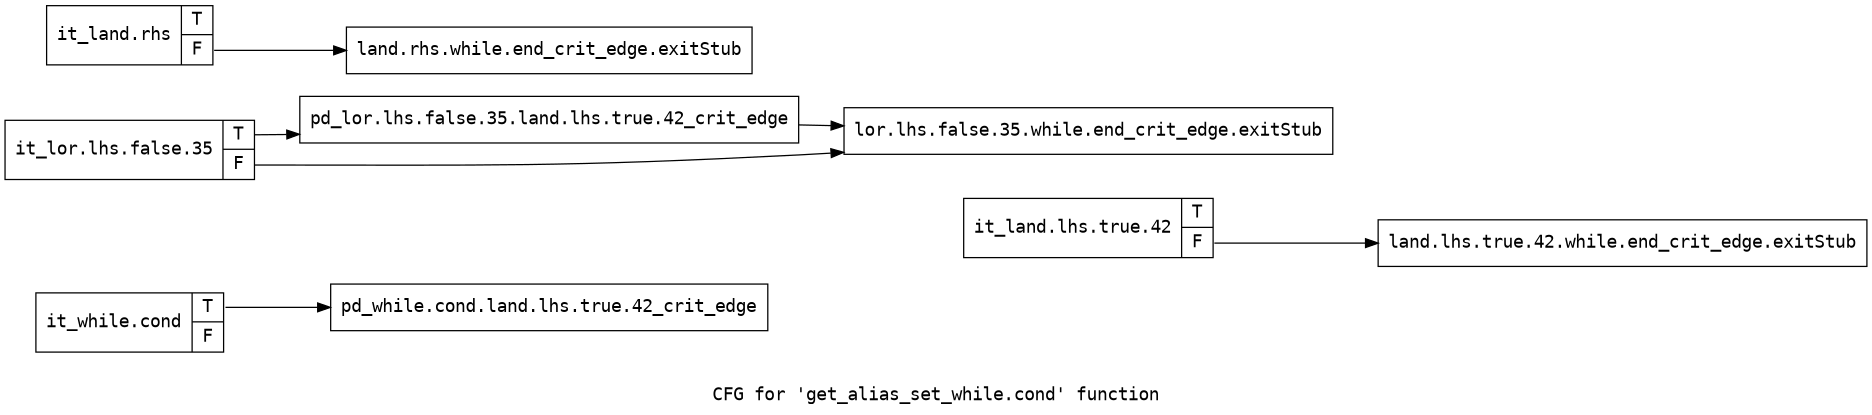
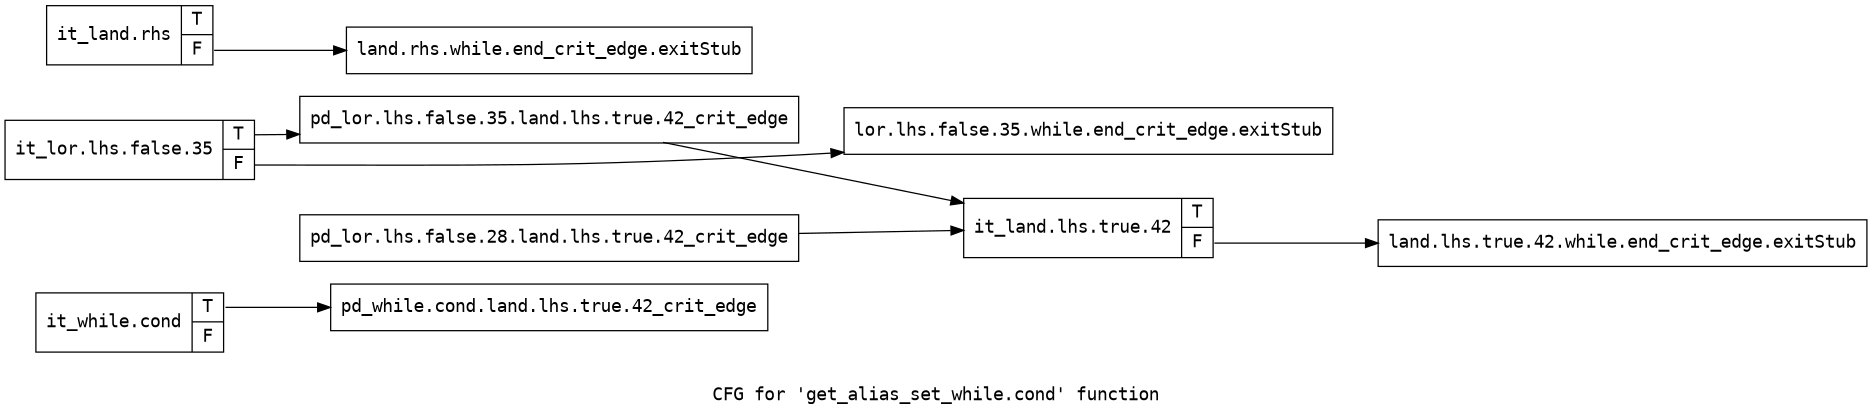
edge "pd_lor.lhs.false.35.land.lhs.true.42_crit_edge" -> "lor.lhs.false.35.while.end_crit_edge.exitStub": now "pd_lor.lhs.false.35.land.lhs.true.42_crit_edge" -> "it_land.lhs.true.42"
node "pd_lor.lhs.false.28.land.lhs.true.42_crit_edge": added
